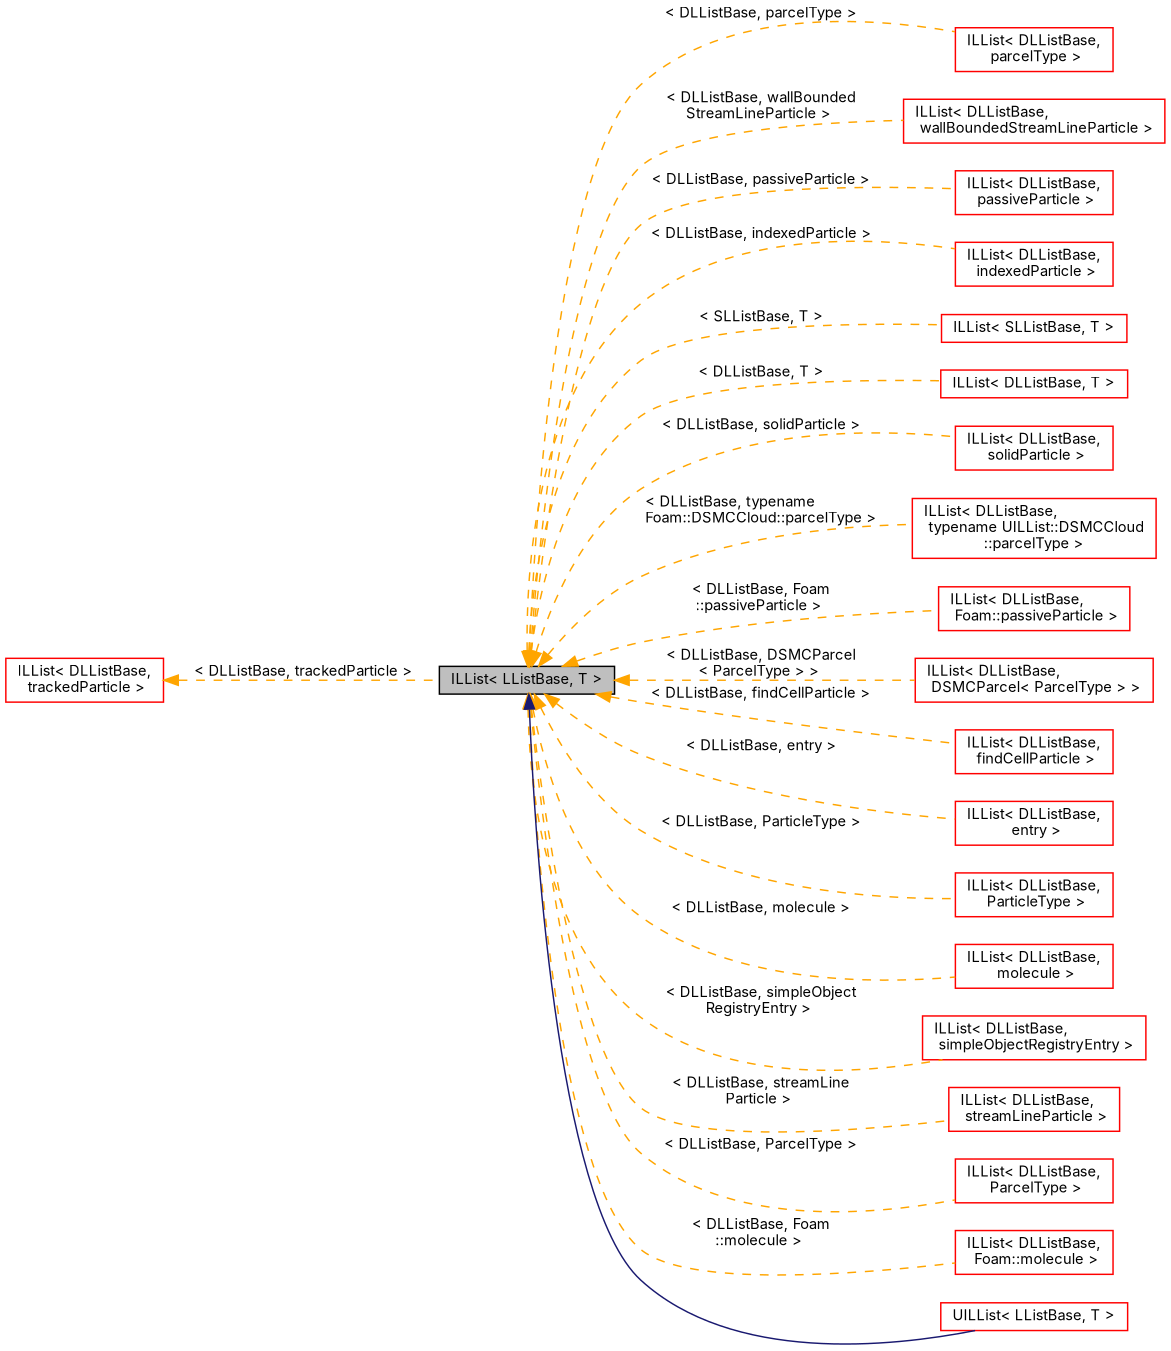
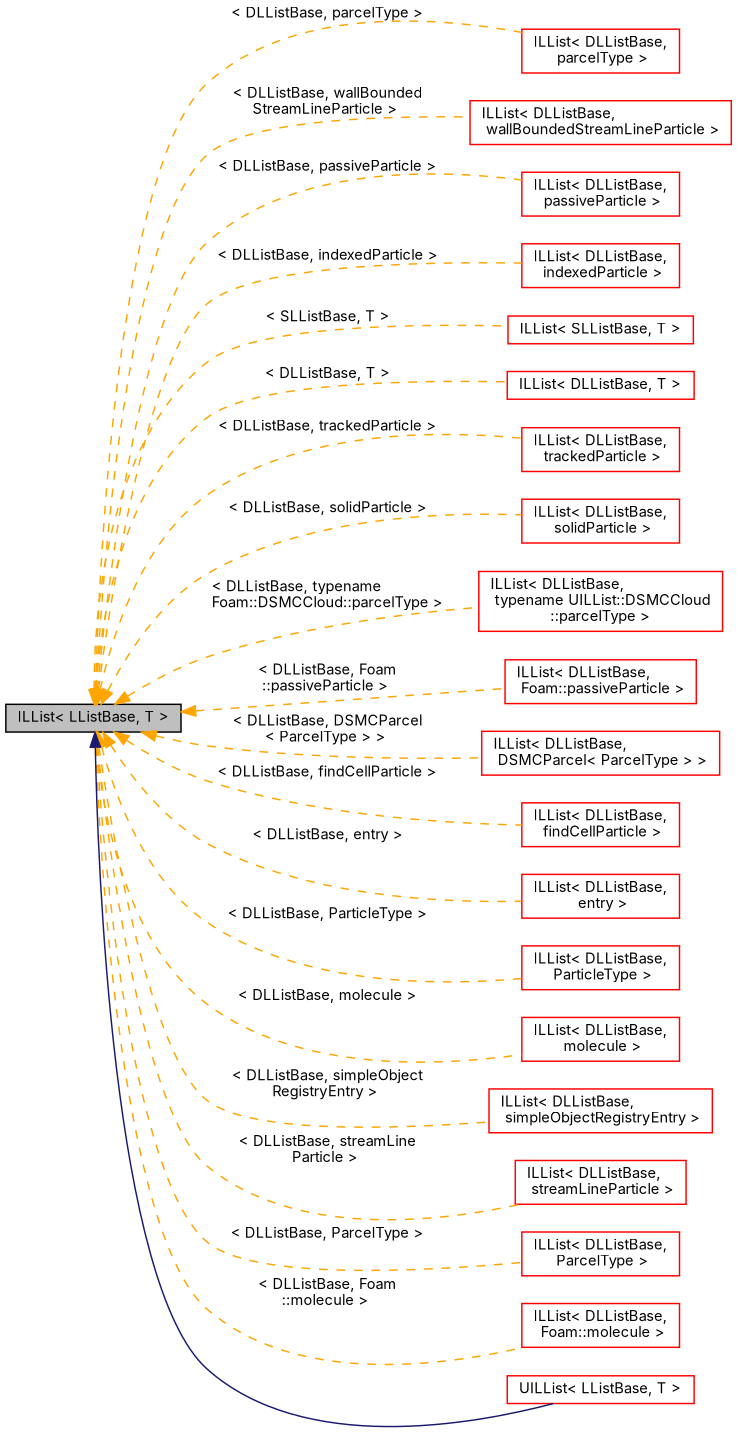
edge "ILList< LListBase, T >" -> "ILList< DLListBase, trackedParticle >": reversed
